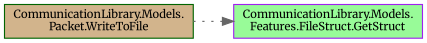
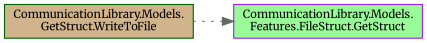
node "CommunicationLibrary.Models. Packet.WriteToFile": label "CommunicationLibrary.Models. Packet.WriteToFile" -> "CommunicationLibrary.Models. GetStruct.WriteToFile"
